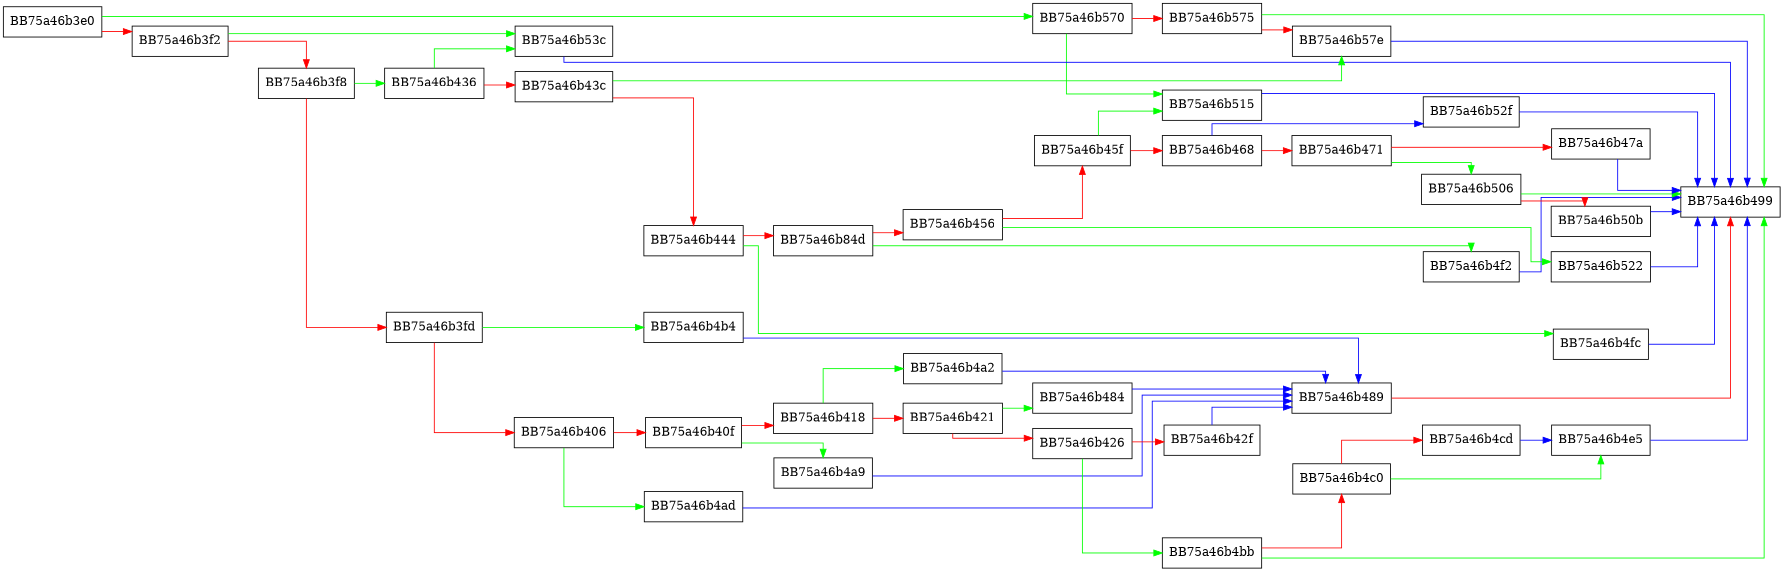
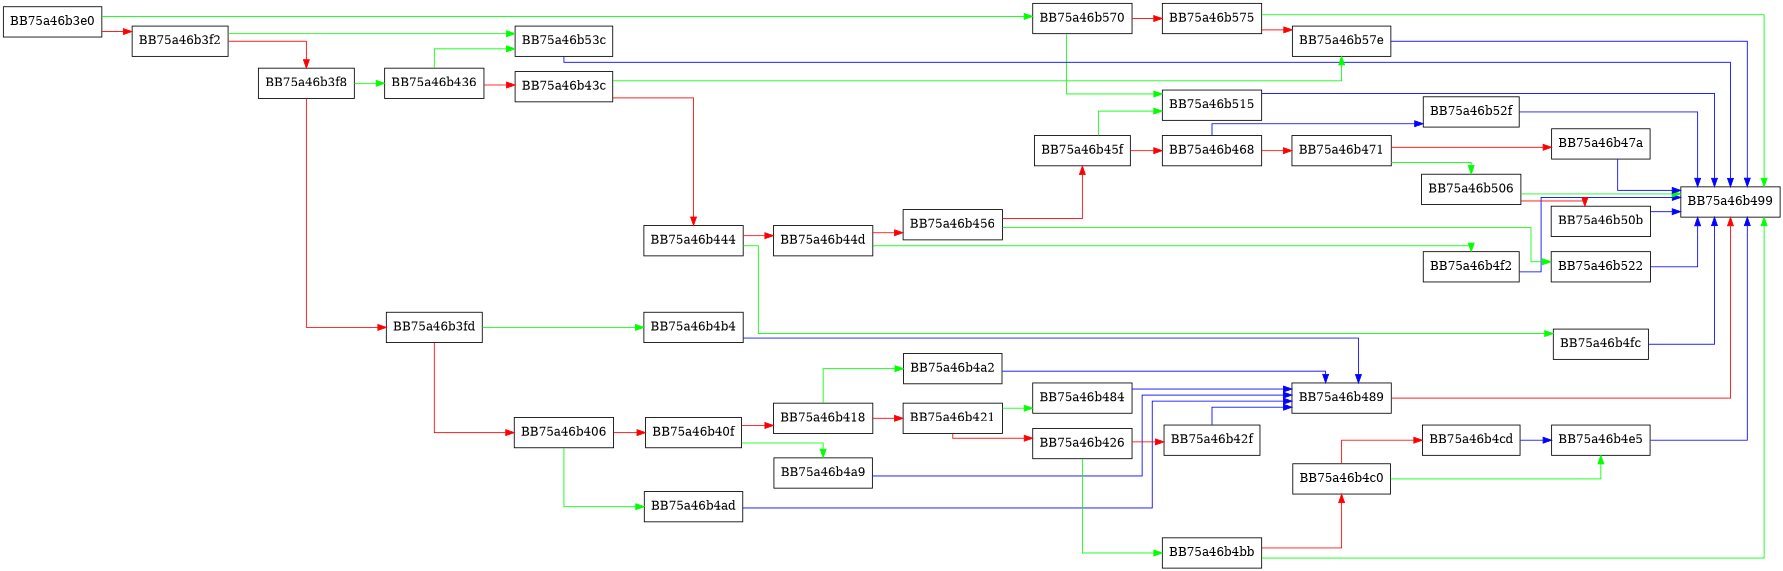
node "BB75a46b84d": label "BB75a46b84d" -> "BB75a46b44d"
